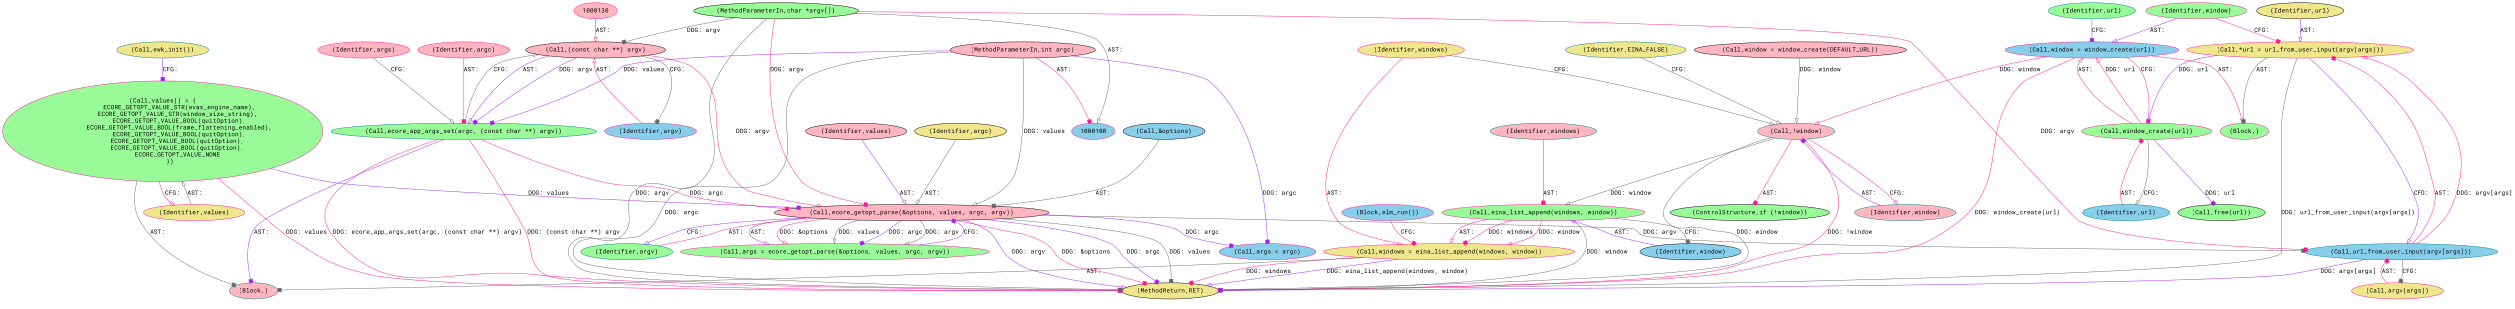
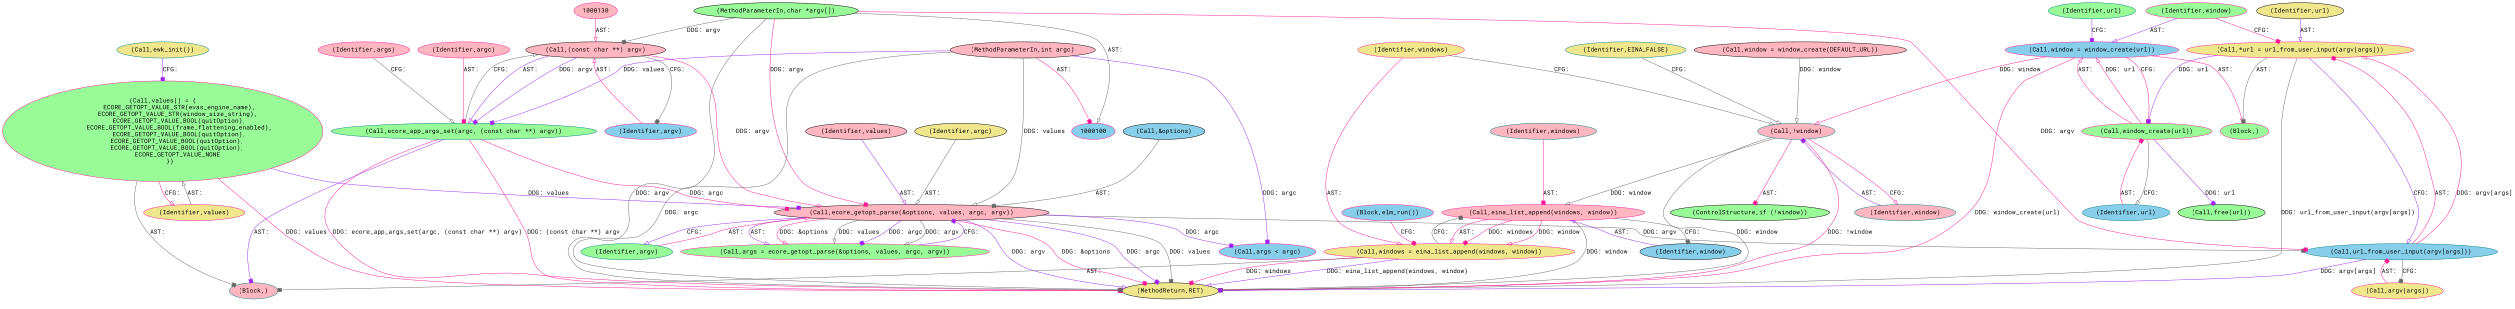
edge "(Call,*url = url_from_user_input(argv[args]))" -> "(Call,window_create(url))": arrowhead onormal -> box
node "(Call,eina_list_append(windows, window))": fillcolor palegreen -> lightpink
edge "(Call,windows = eina_list_append(windows, window))" -> "(Call,eina_list_append(windows, window))": added, label "CFG:"
